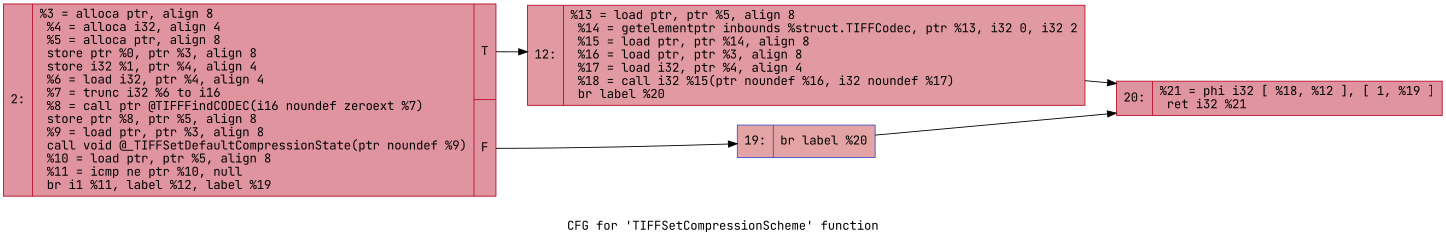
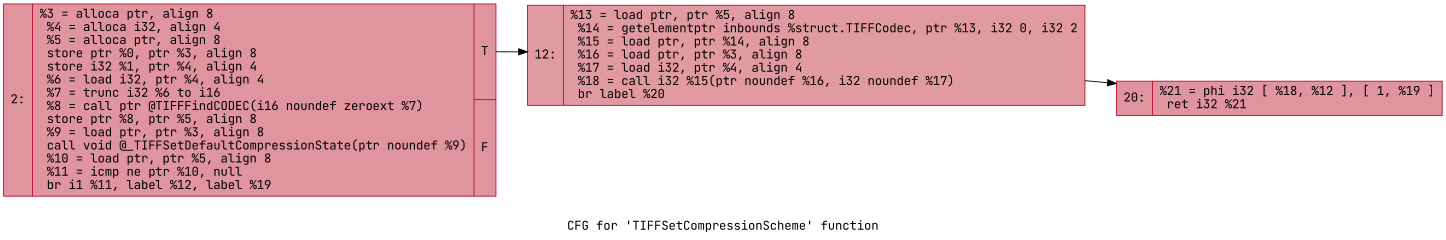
node "19:": removed
